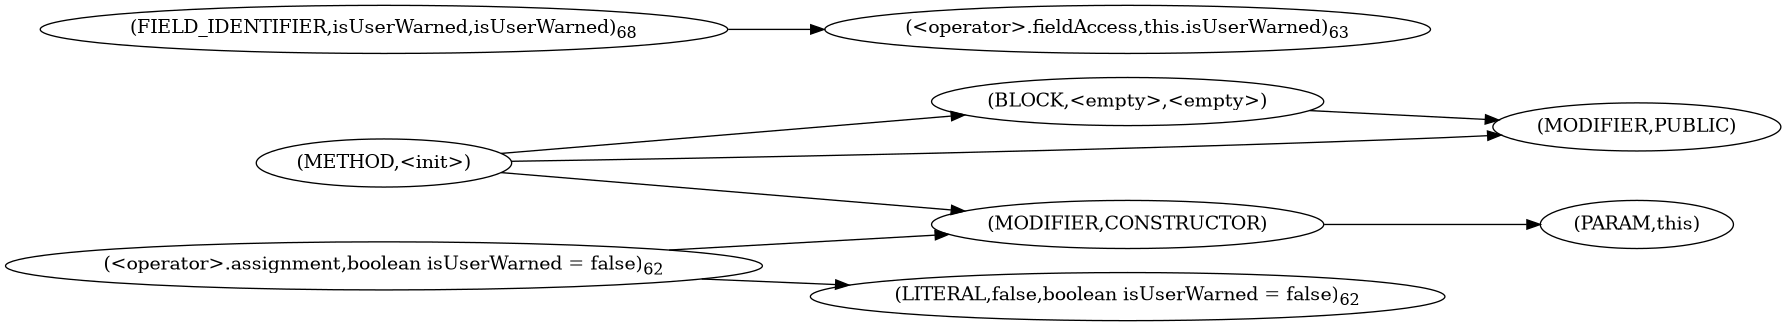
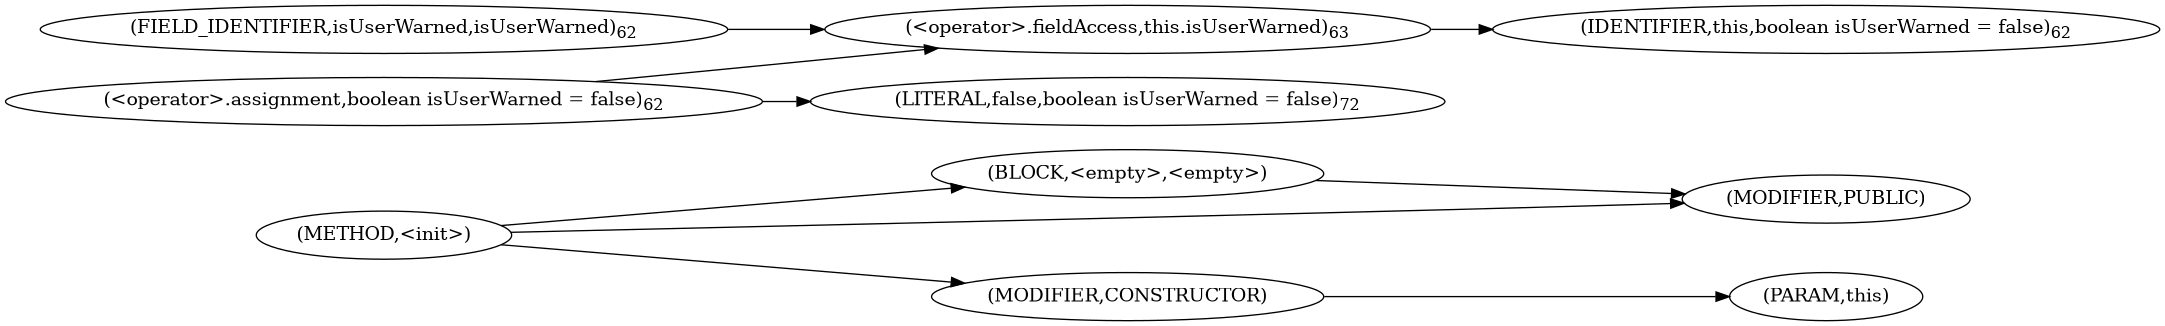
node "(FIELD_IDENTIFIER,isUserWarned,isUserWarned)": text "68" -> "62"
node "(IDENTIFIER,this,boolean isUserWarned = false)": added
edge "(<operator>.assignment,boolean isUserWarned = false)" -> "(MODIFIER,CONSTRUCTOR)": now "(<operator>.assignment,boolean isUserWarned = false)" -> "(<operator>.fieldAccess,this.isUserWarned)"
node "(LITERAL,false,boolean isUserWarned = false)": text "62" -> "72"
